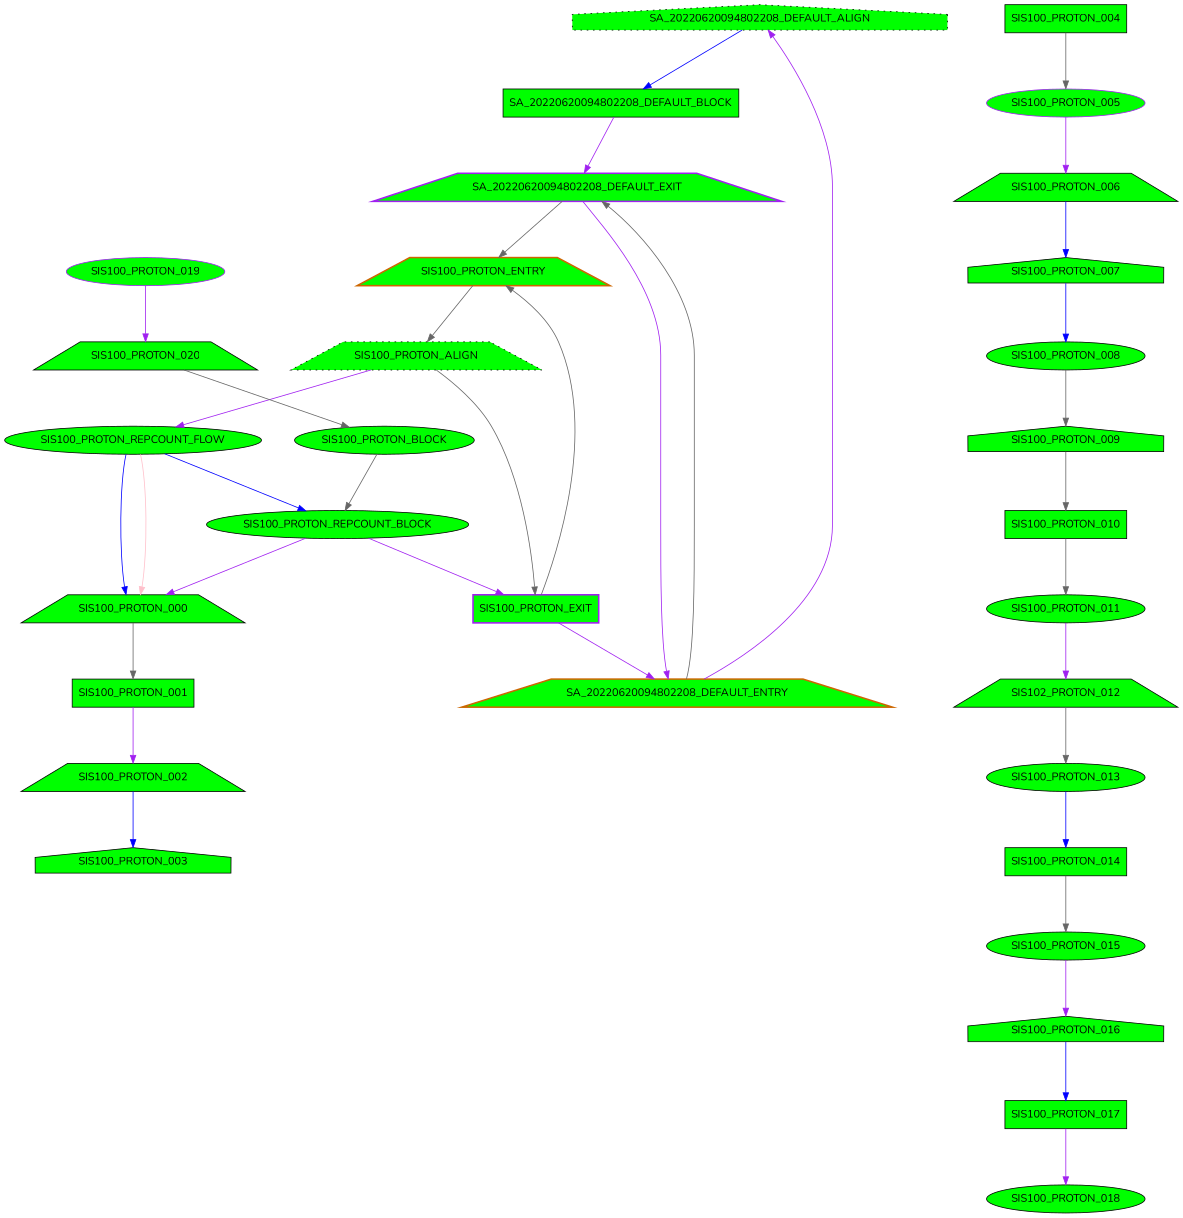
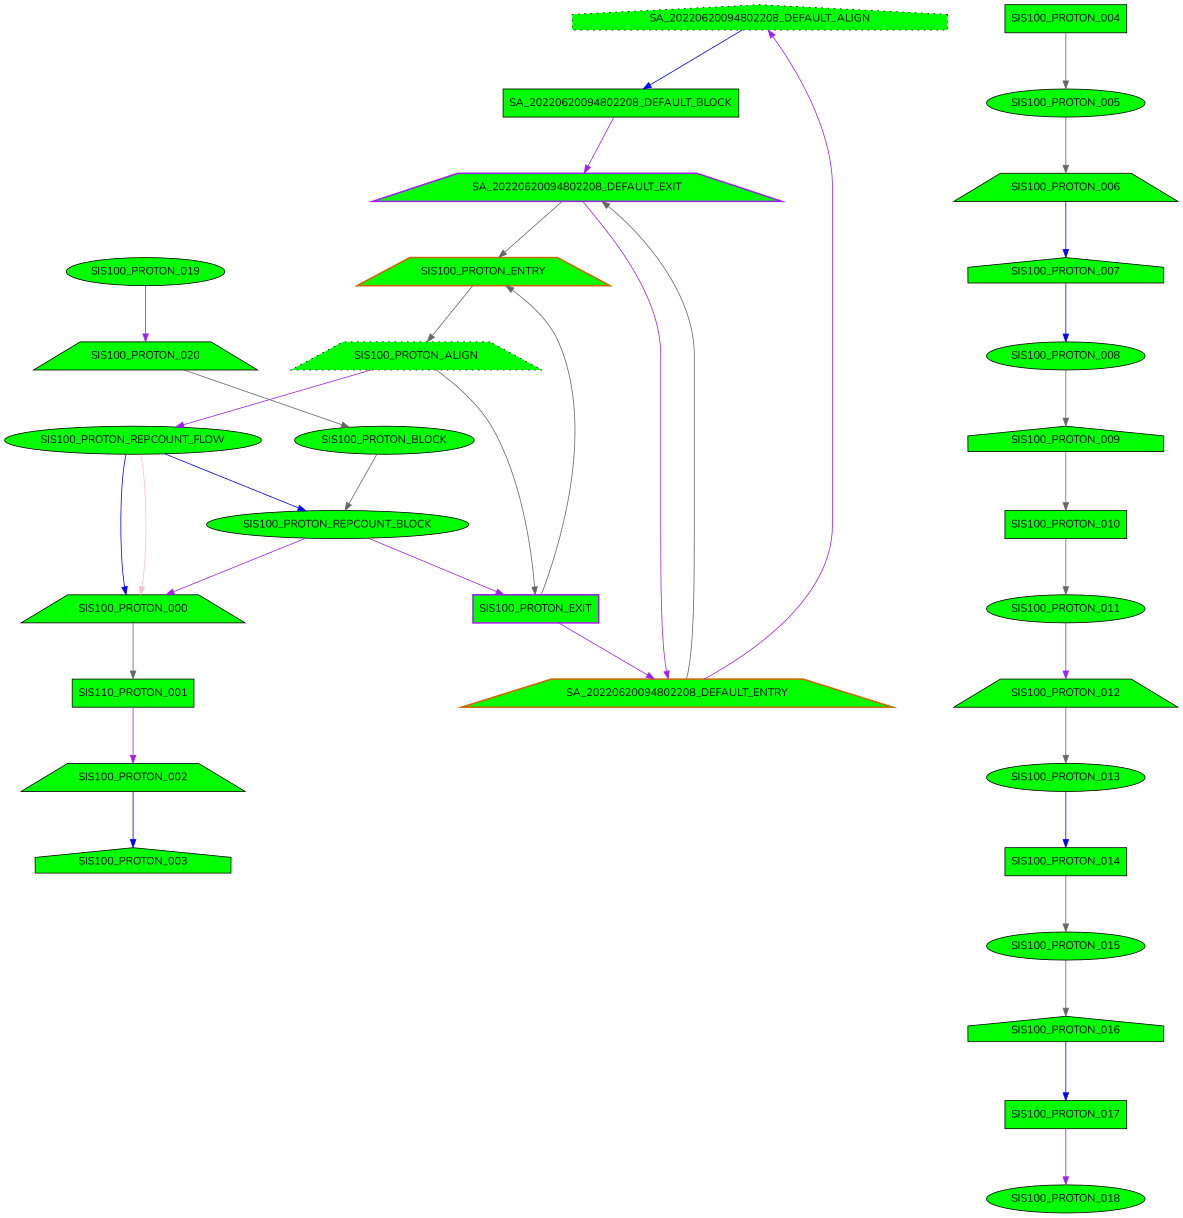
node "SIS100_PROTON_005": color purple -> black
edge "SIS100_PROTON_005" -> "SIS100_PROTON_006": color purple -> gray40
node "SIS100_PROTON_019": color purple -> black
node "SIS100_PROTON_001": label "SIS100_PROTON_001" -> "SIS110_PROTON_001"
node "SIS102_PROTON_012": label "SIS102_PROTON_012" -> "SIS100_PROTON_012"
edge "SIS100_PROTON_015" -> "SIS100_PROTON_016": color purple -> gray40
